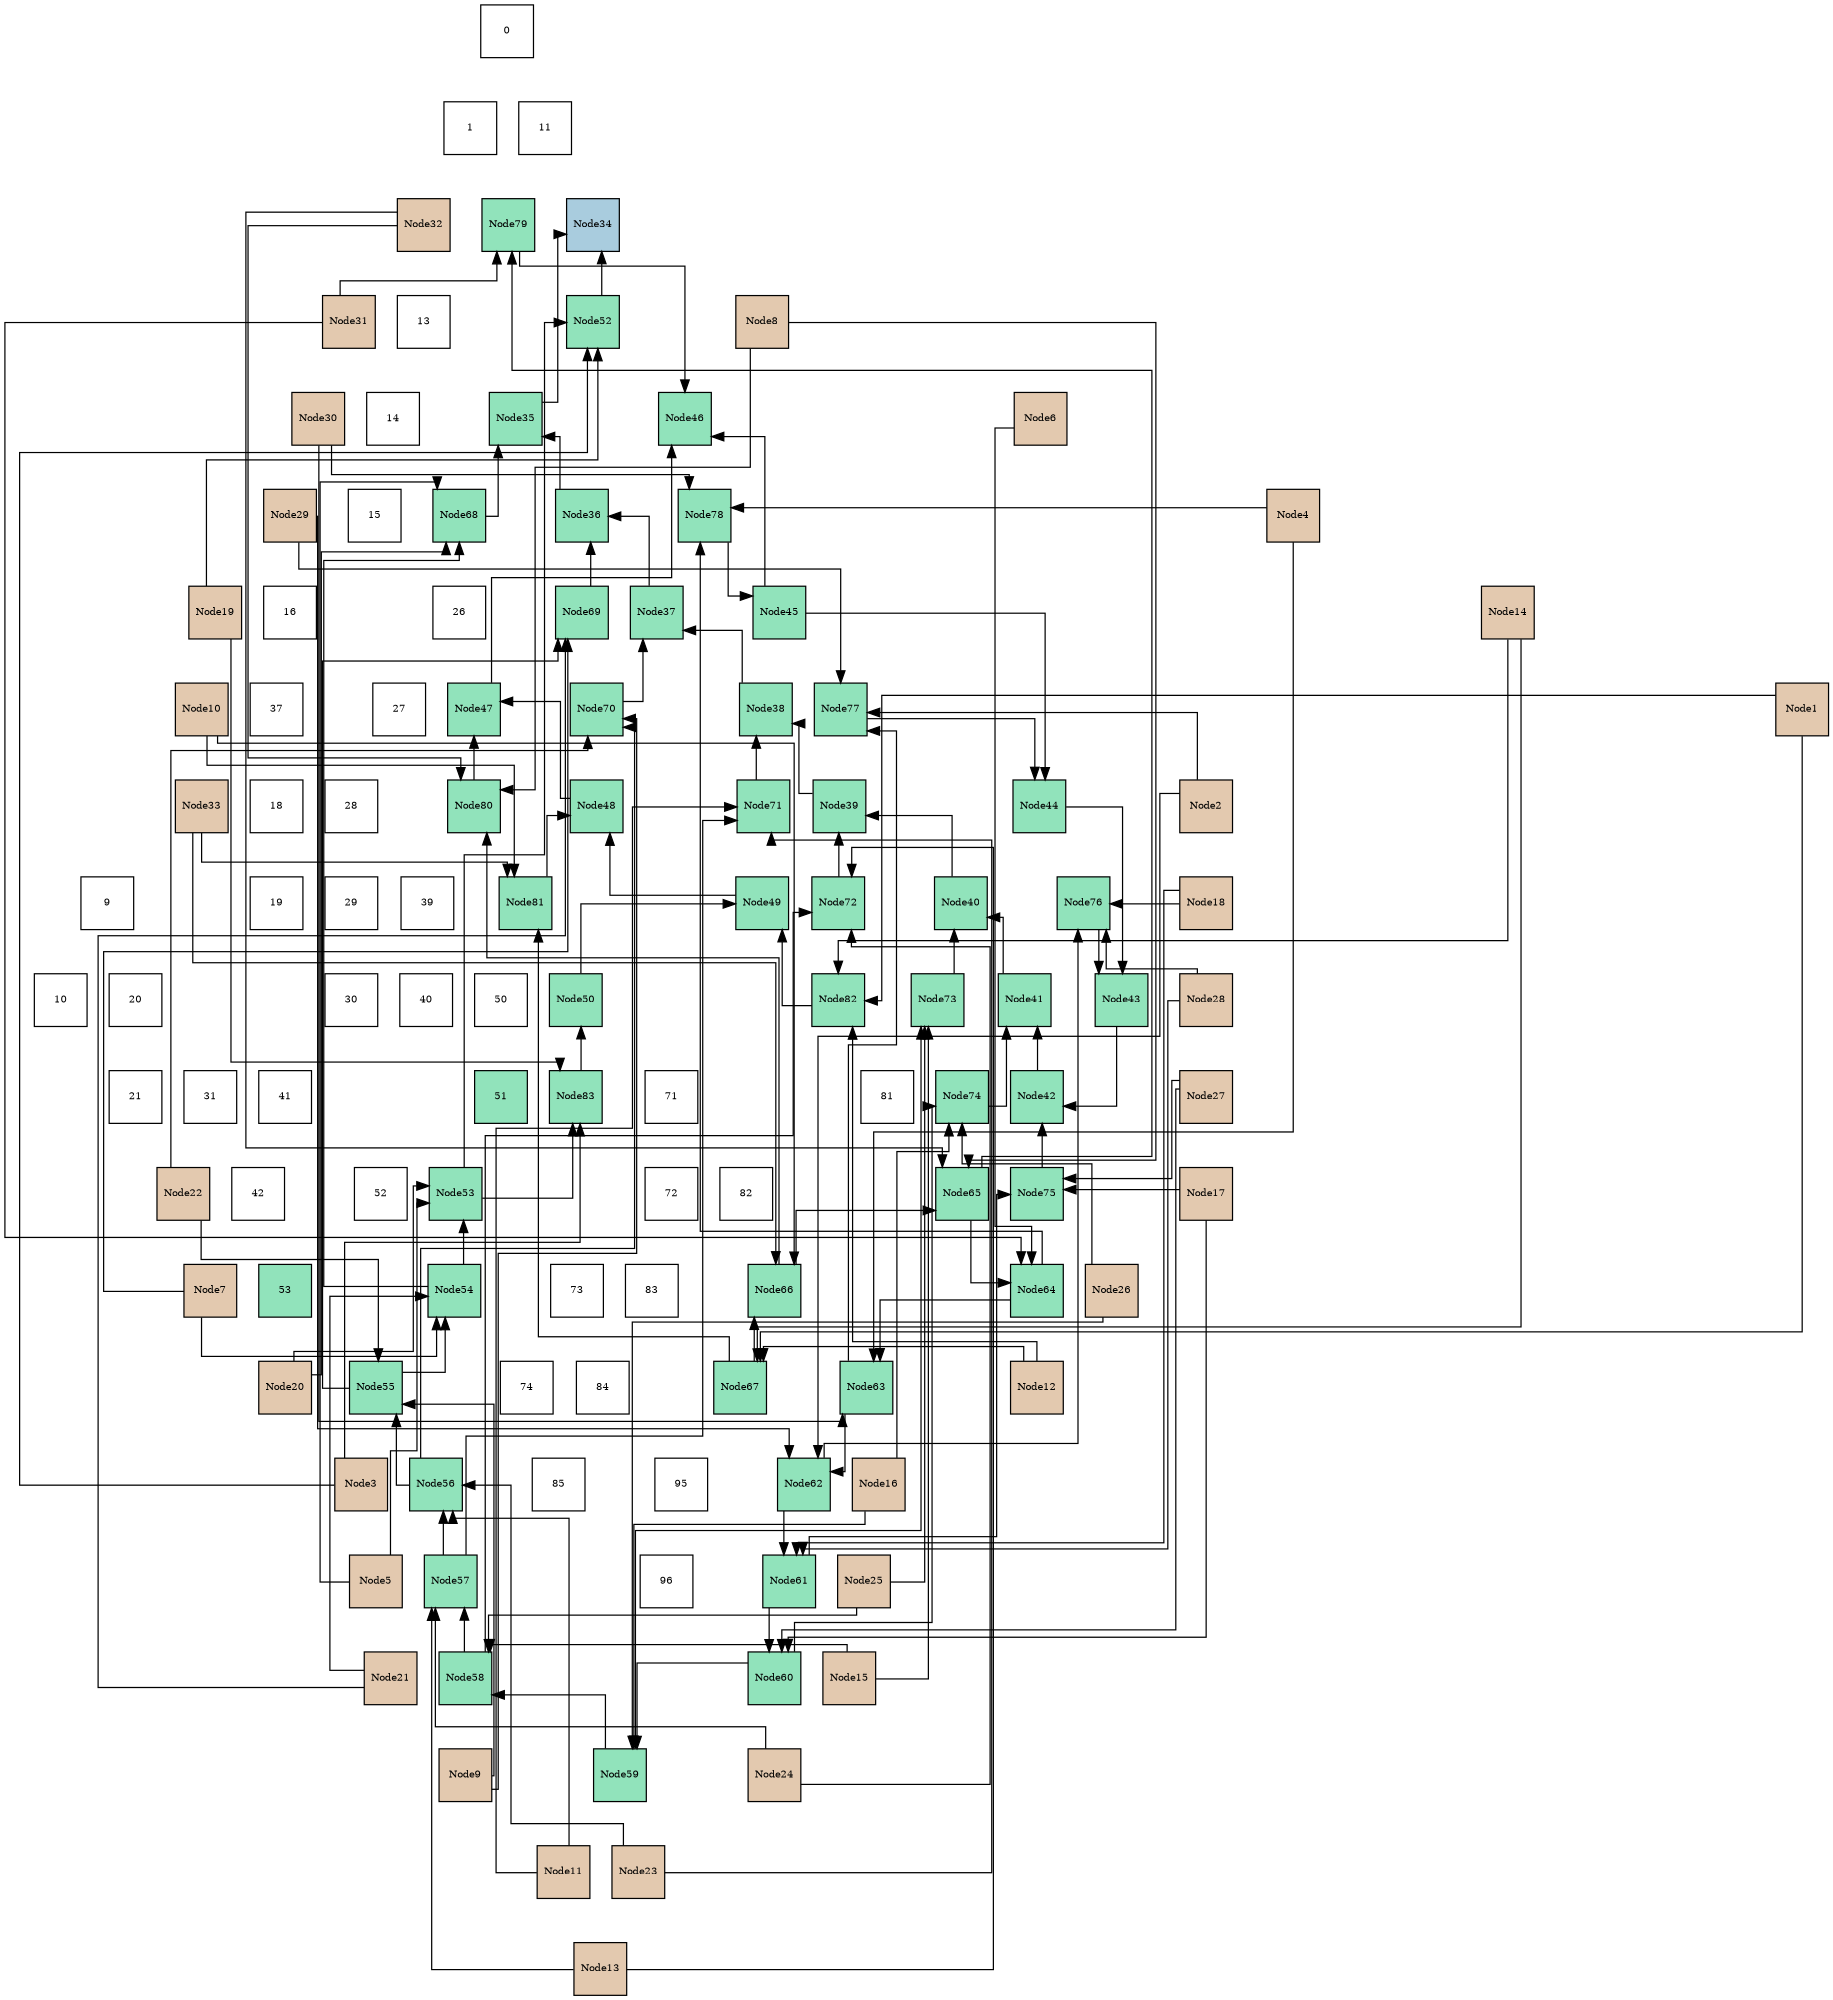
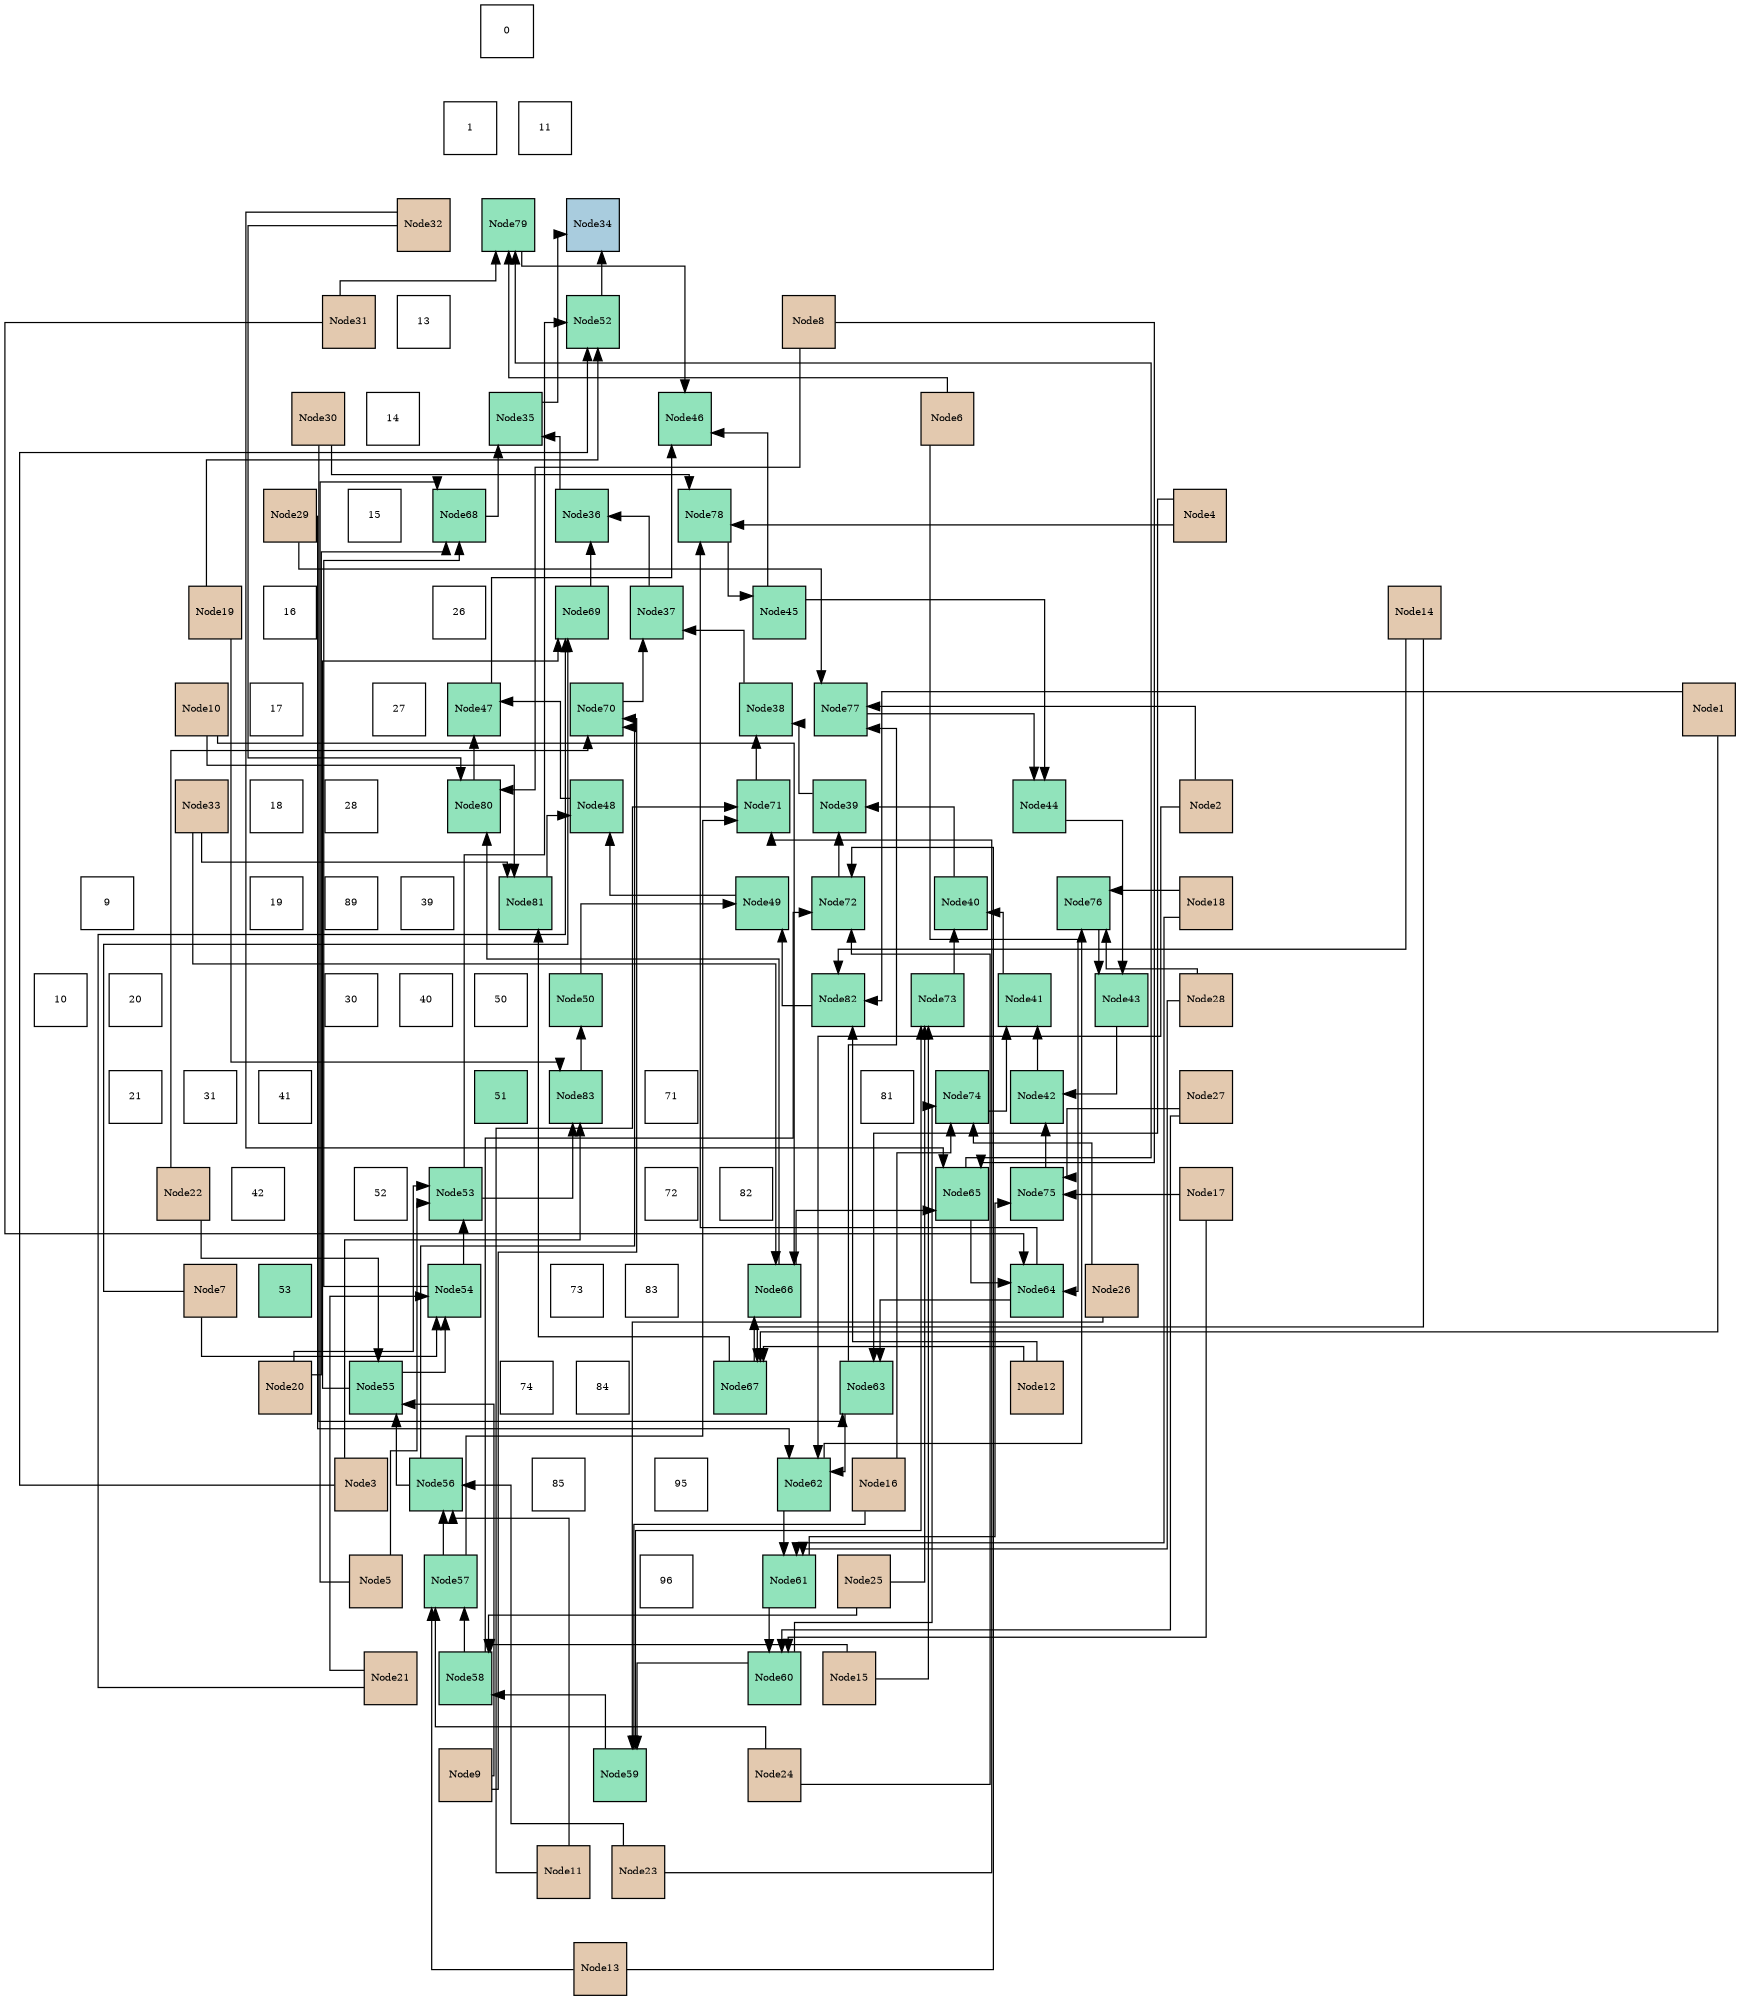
edge "Node6" -> "Node79": added
node "37": label "37" -> "17"
node "29": label "29" -> "89"
